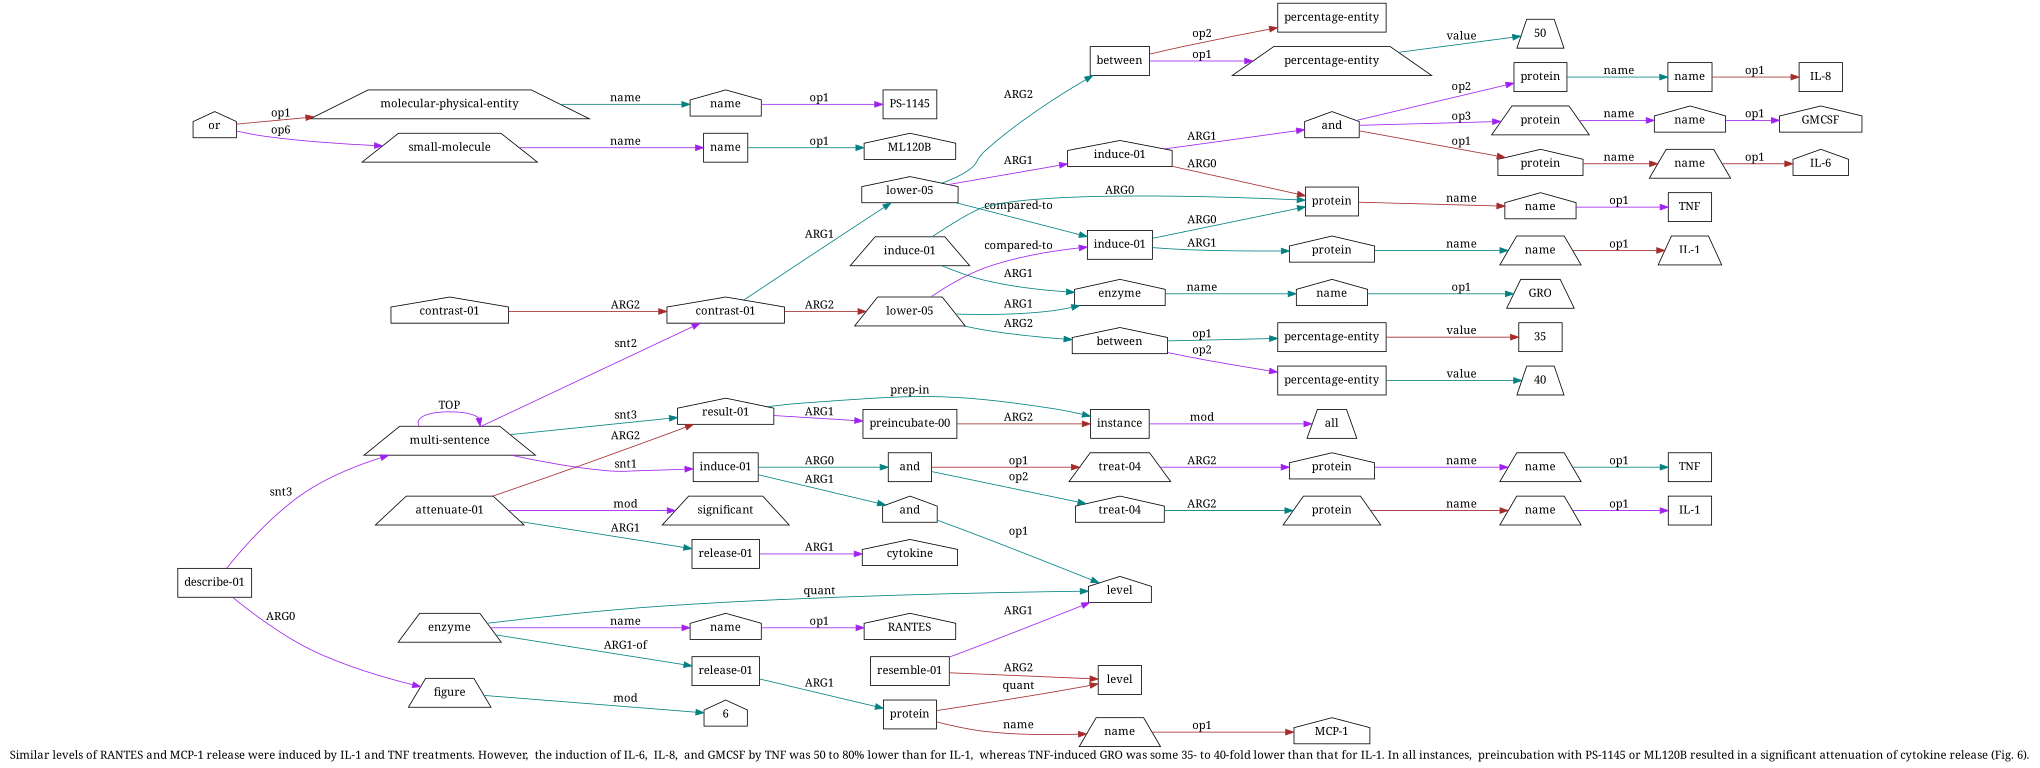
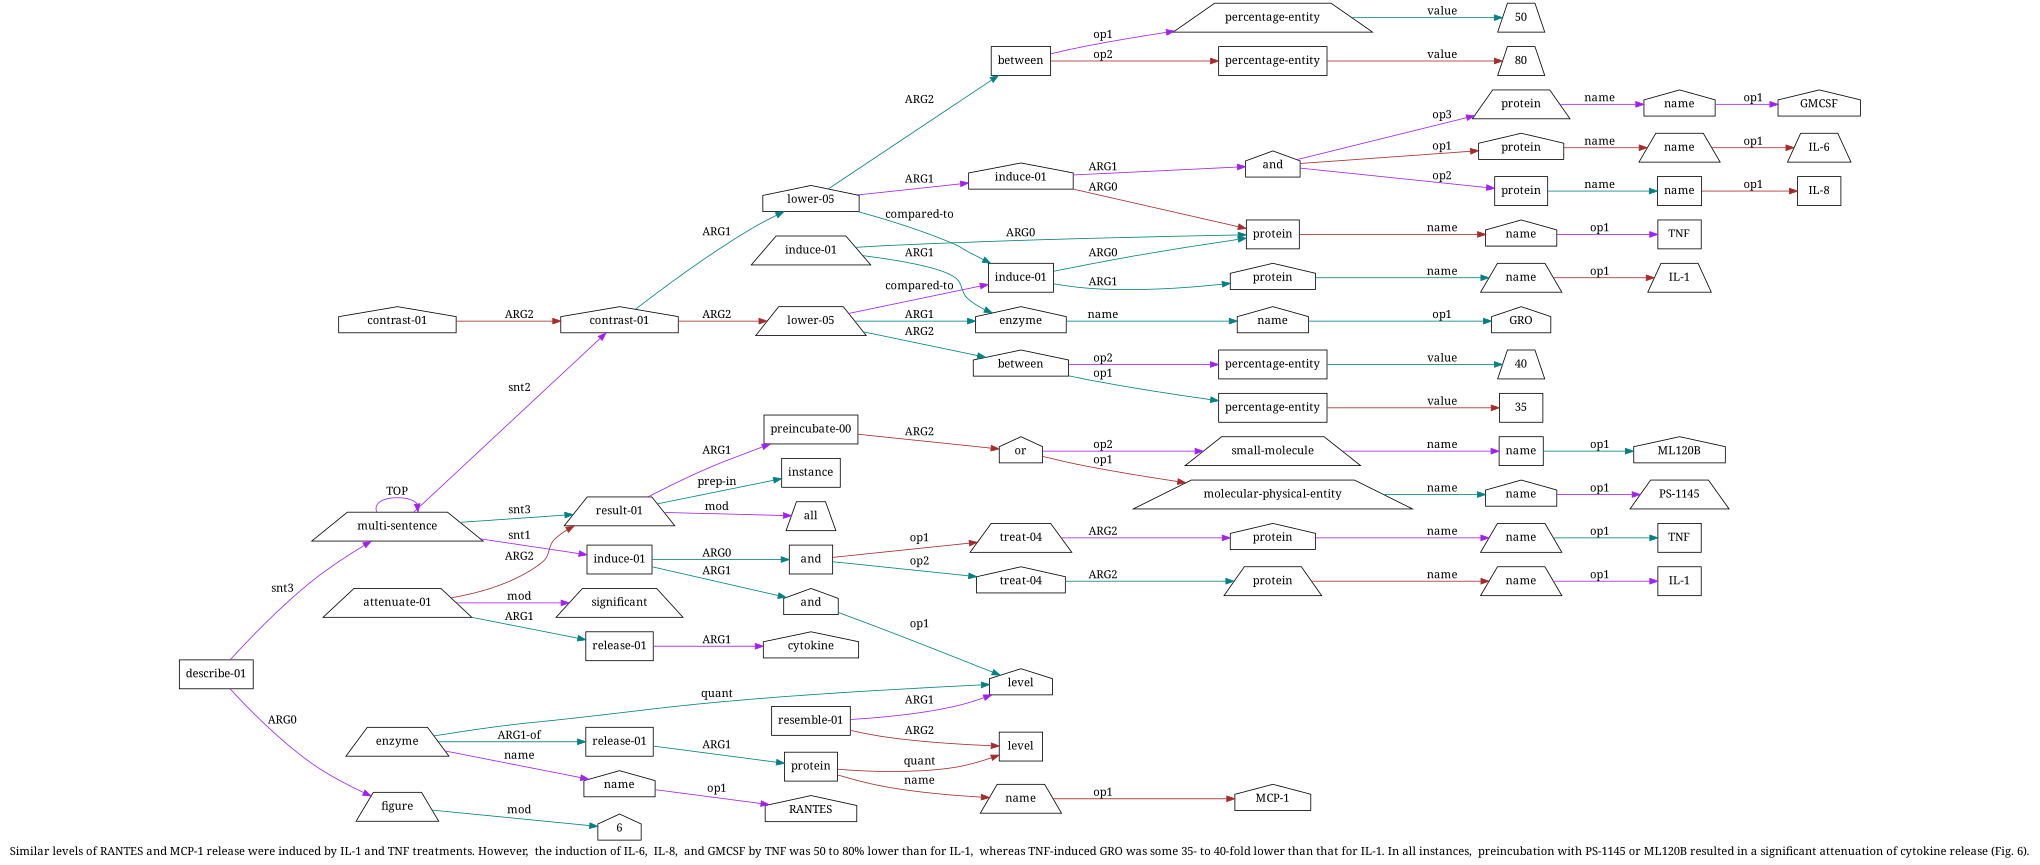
node "80": added
node "PS-1145": shape box -> trapezium
edge "or" -> "small-molecule": label "op6" -> "op2"
node "IL-6": shape house -> trapezium
node "GRO": shape trapezium -> house
node "result-01": shape house -> trapezium
edge "preincubate-00" -> "instance": now "preincubate-00" -> "or"
edge "instance" -> "all": now "result-01" -> "all"
